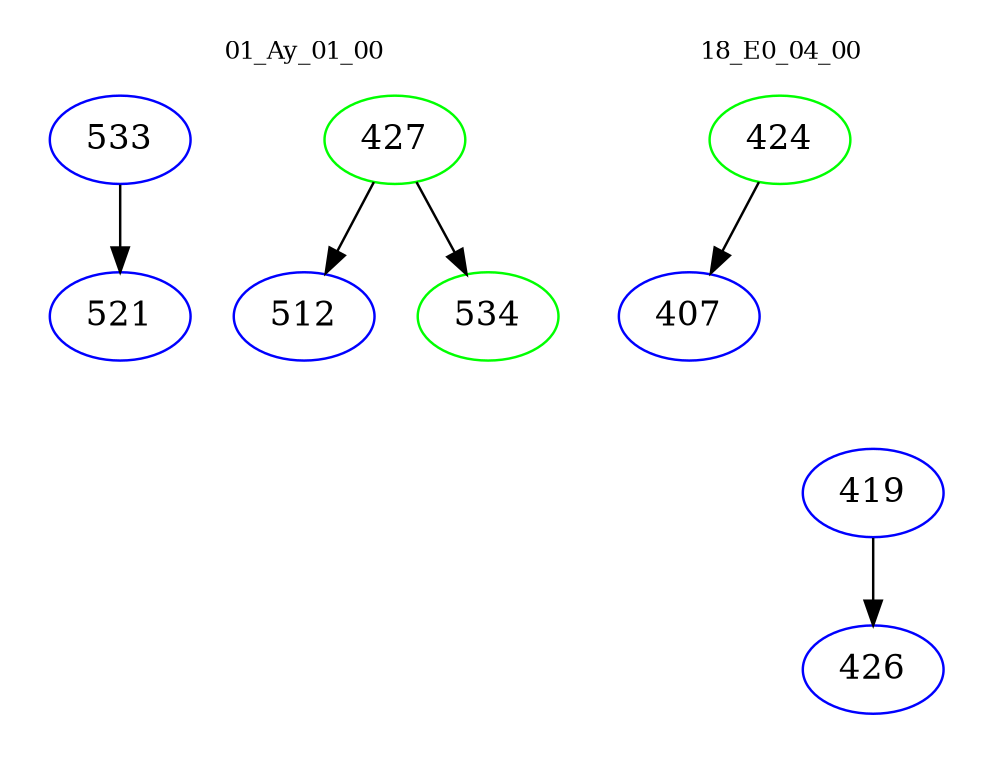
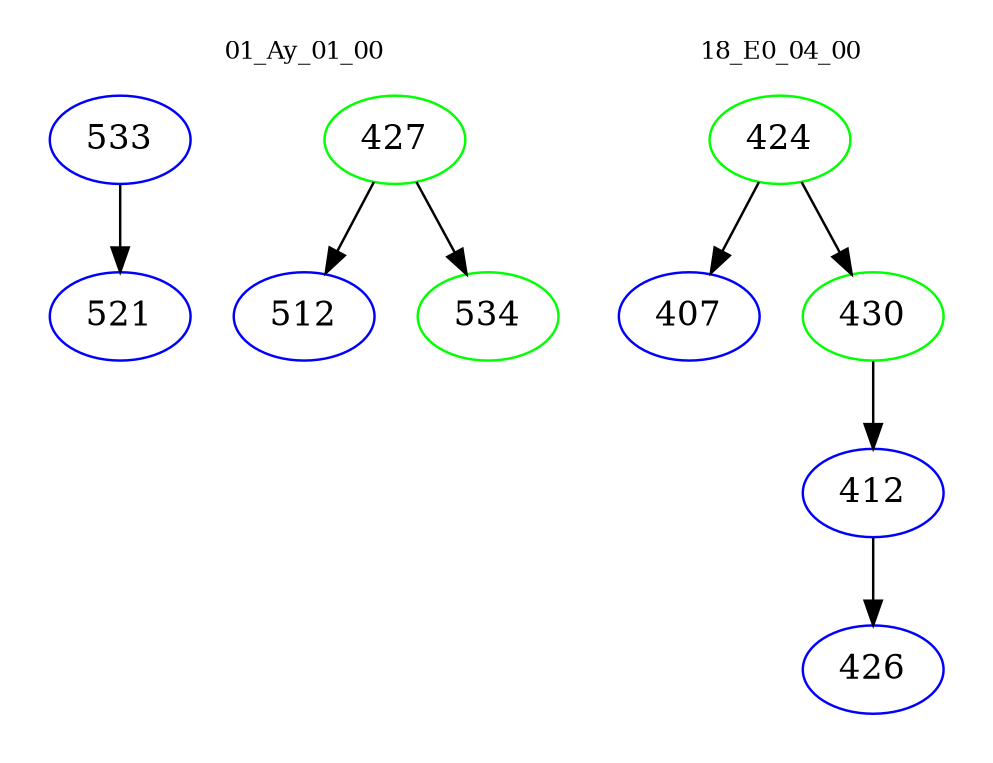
node "430": added
node "419": label "419" -> "412"
